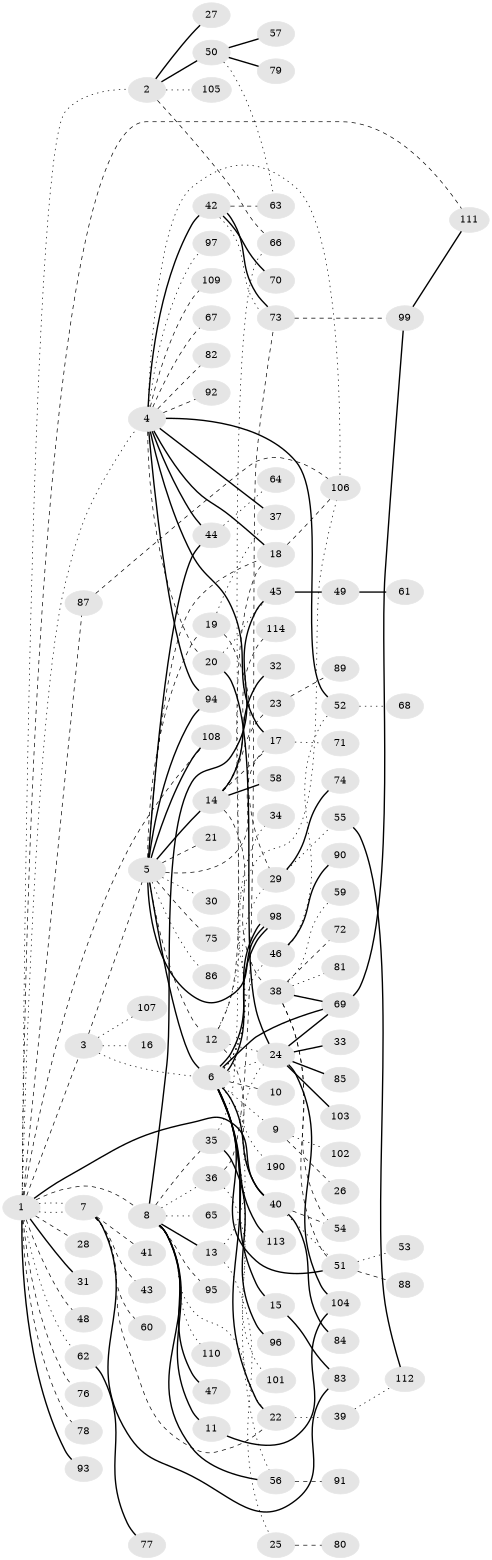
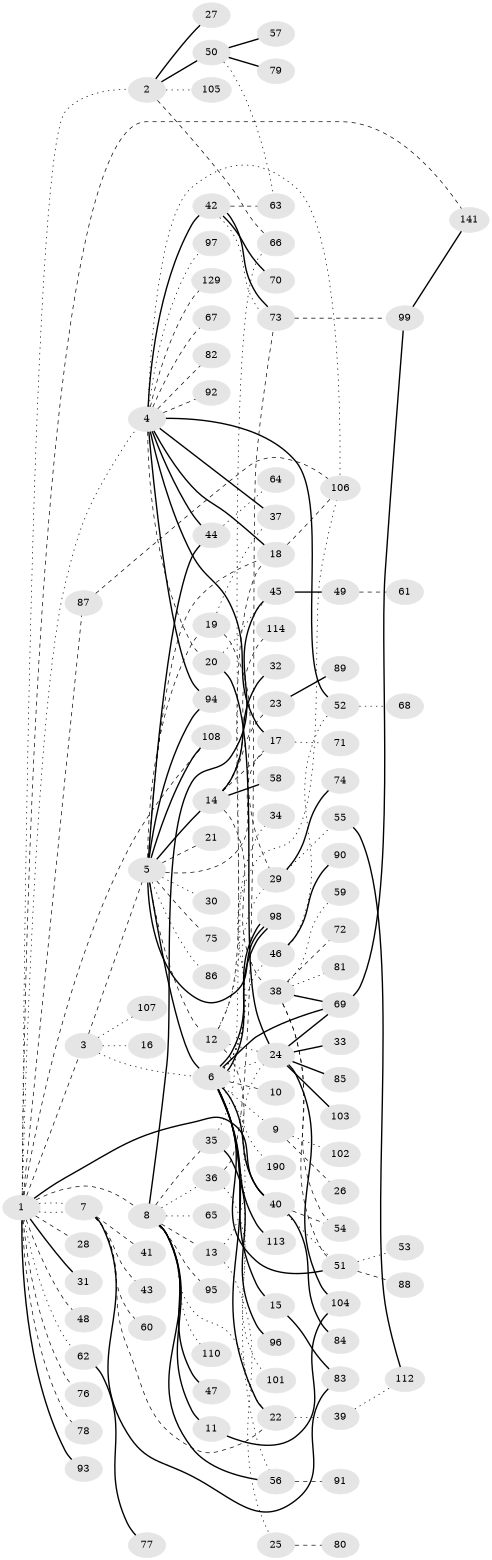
node "111": label "111" -> "141"
node "109": label "109" -> "129"
edge "49" -- "61": style bold -> dashed
edge "89" -- "23": style dashed -> bold
edge "8" -- "13": style bold -> dashed
